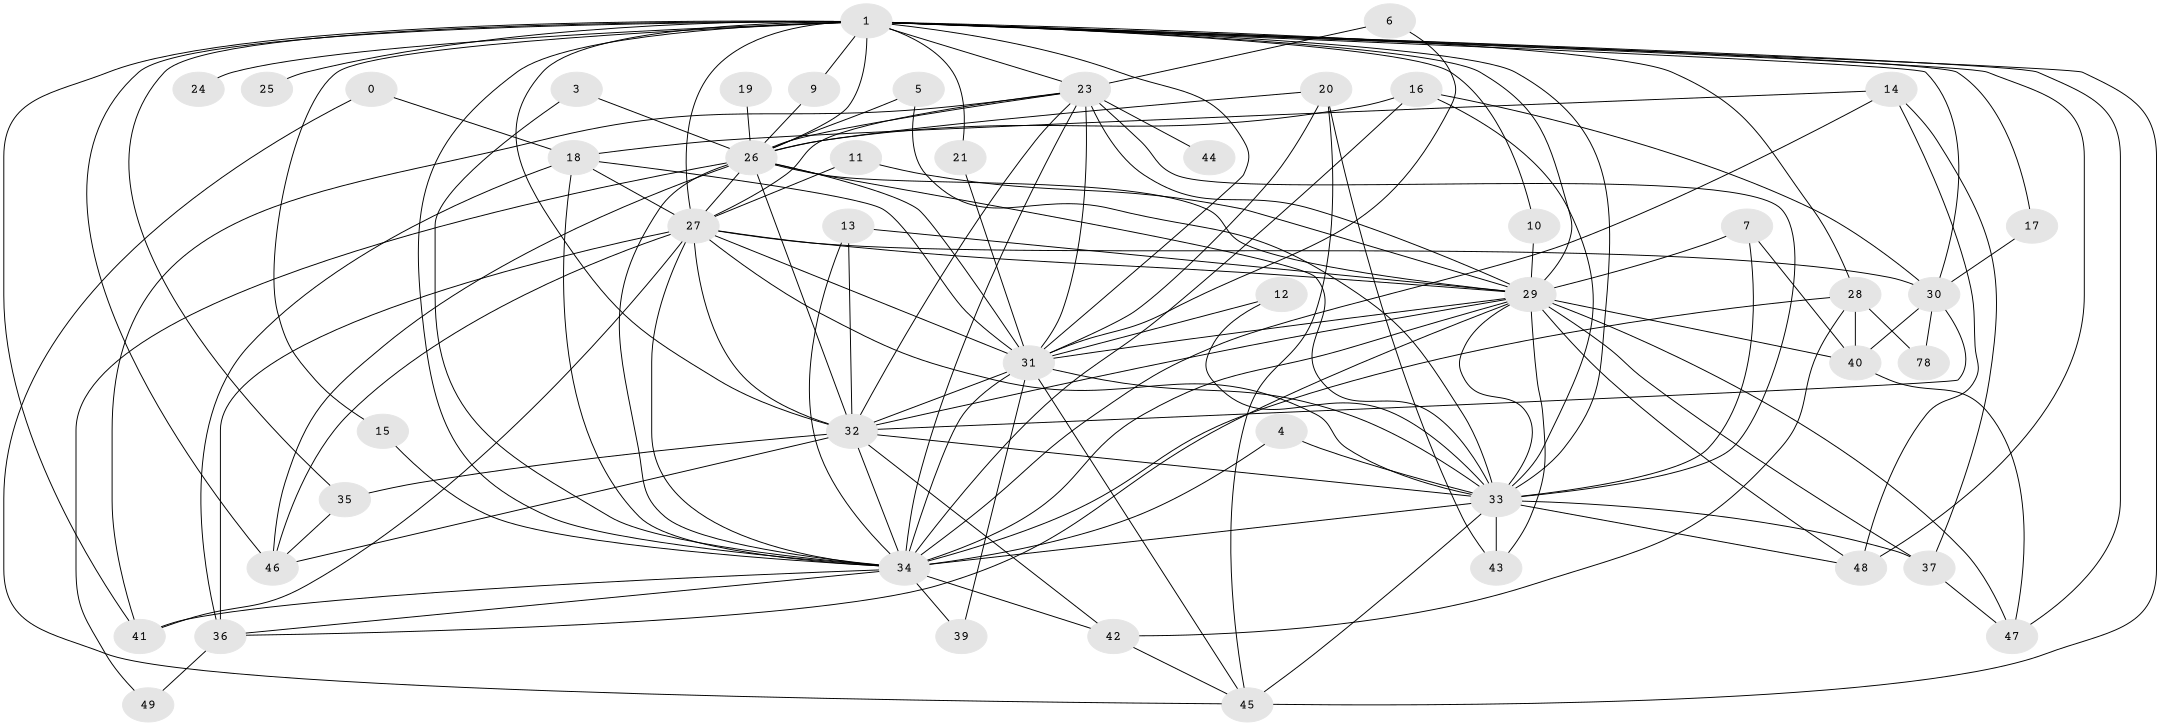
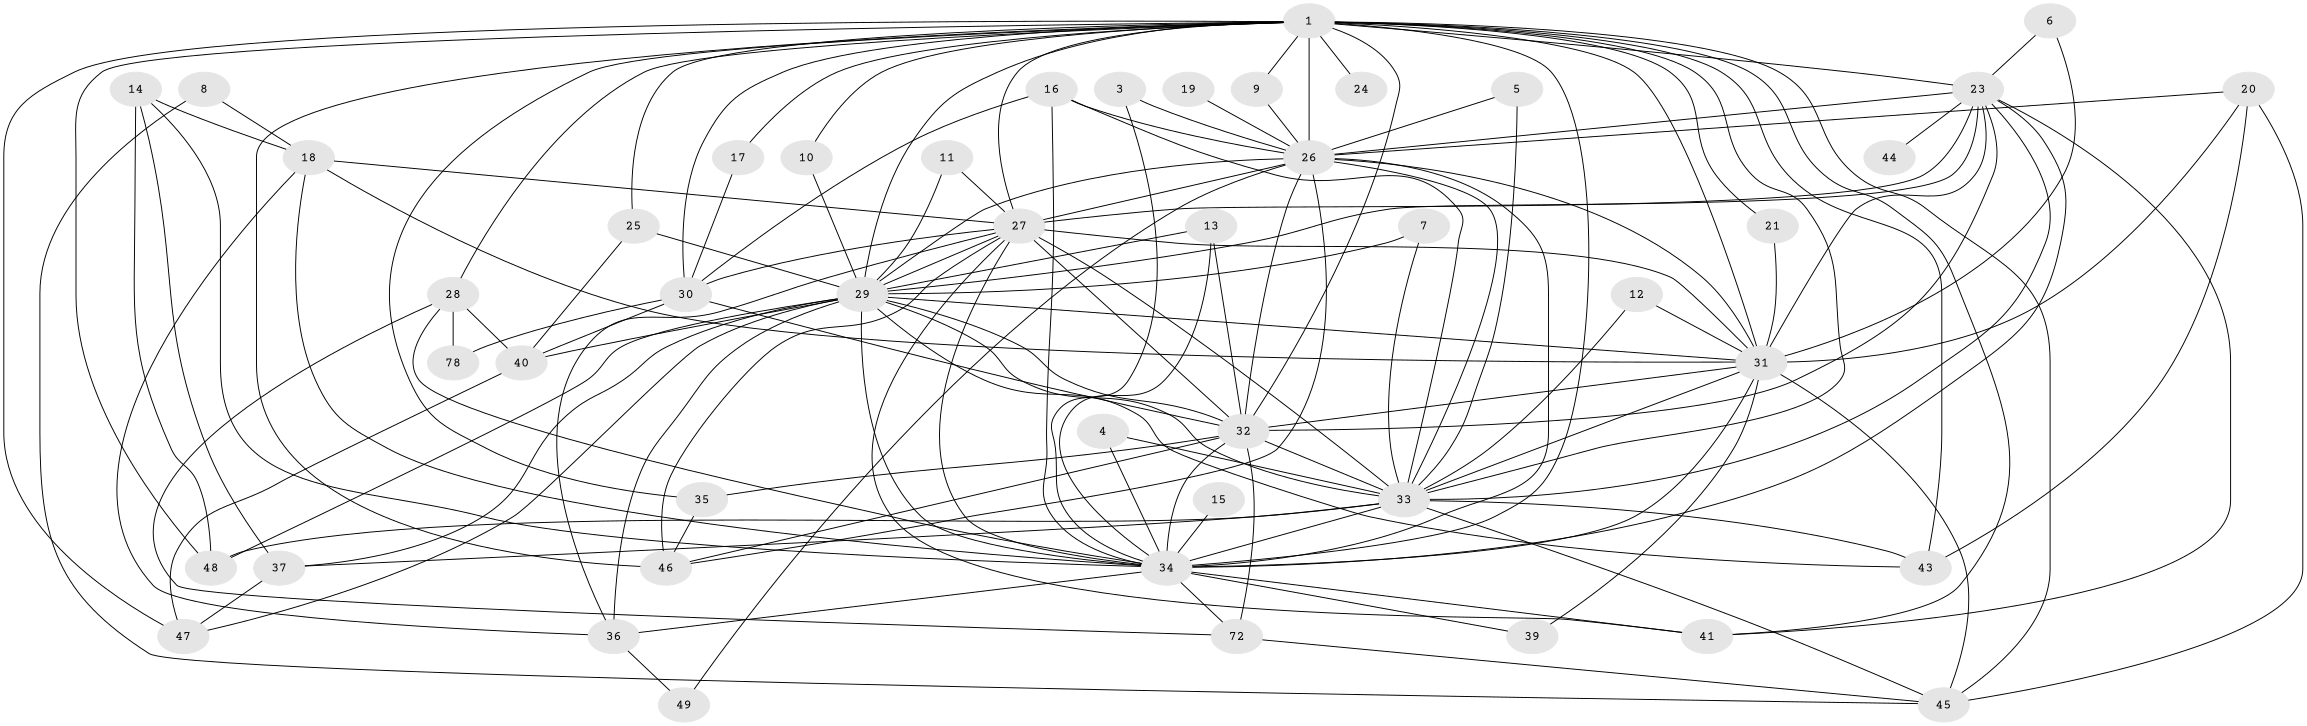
edge "1" -- "15": now "1" -- "43"
node "0": label "0" -> "8"
edge "25" -- "29": added
edge "7" -- "40": now "25" -- "40"
node "42": label "42" -> "72"
